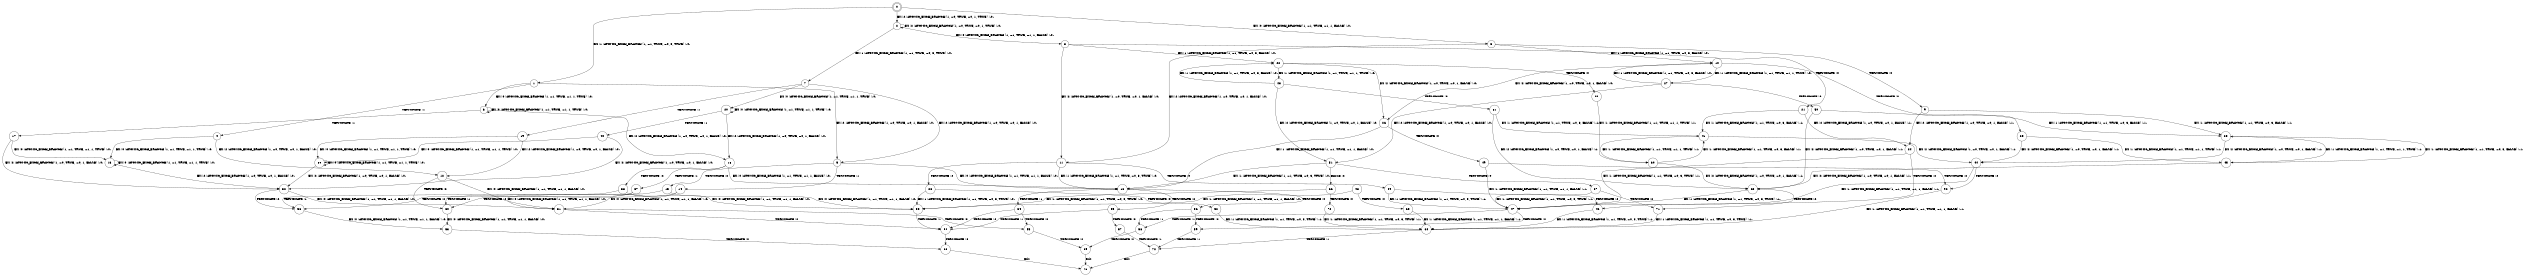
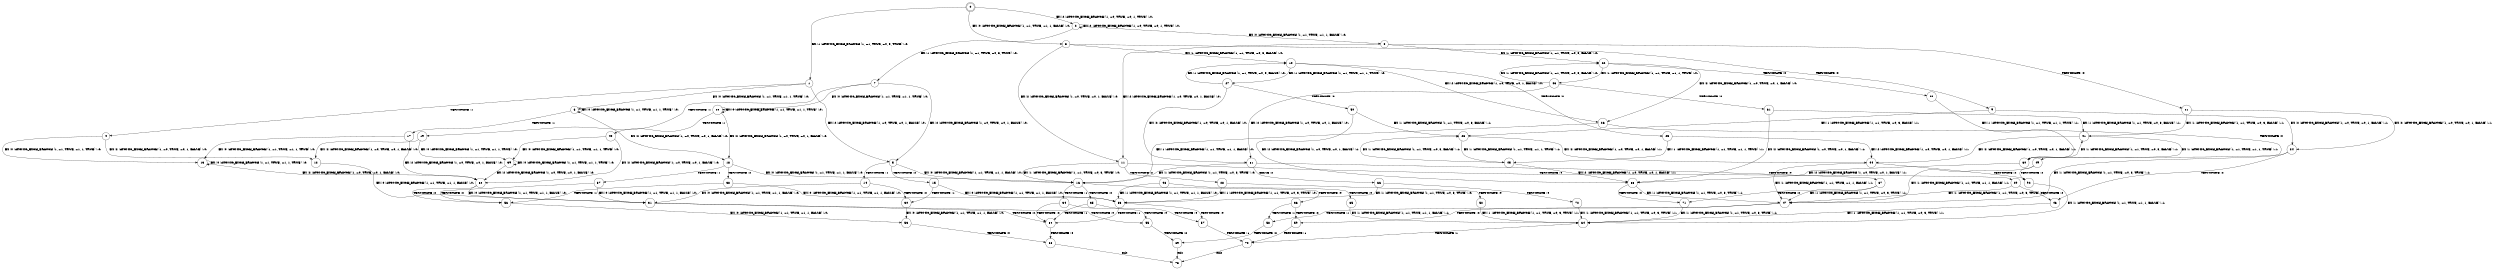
edge "12" -> "30": removed, label "TERMINATE !2"
edge "33" -> "57": added, label "TERMINATE !0"
